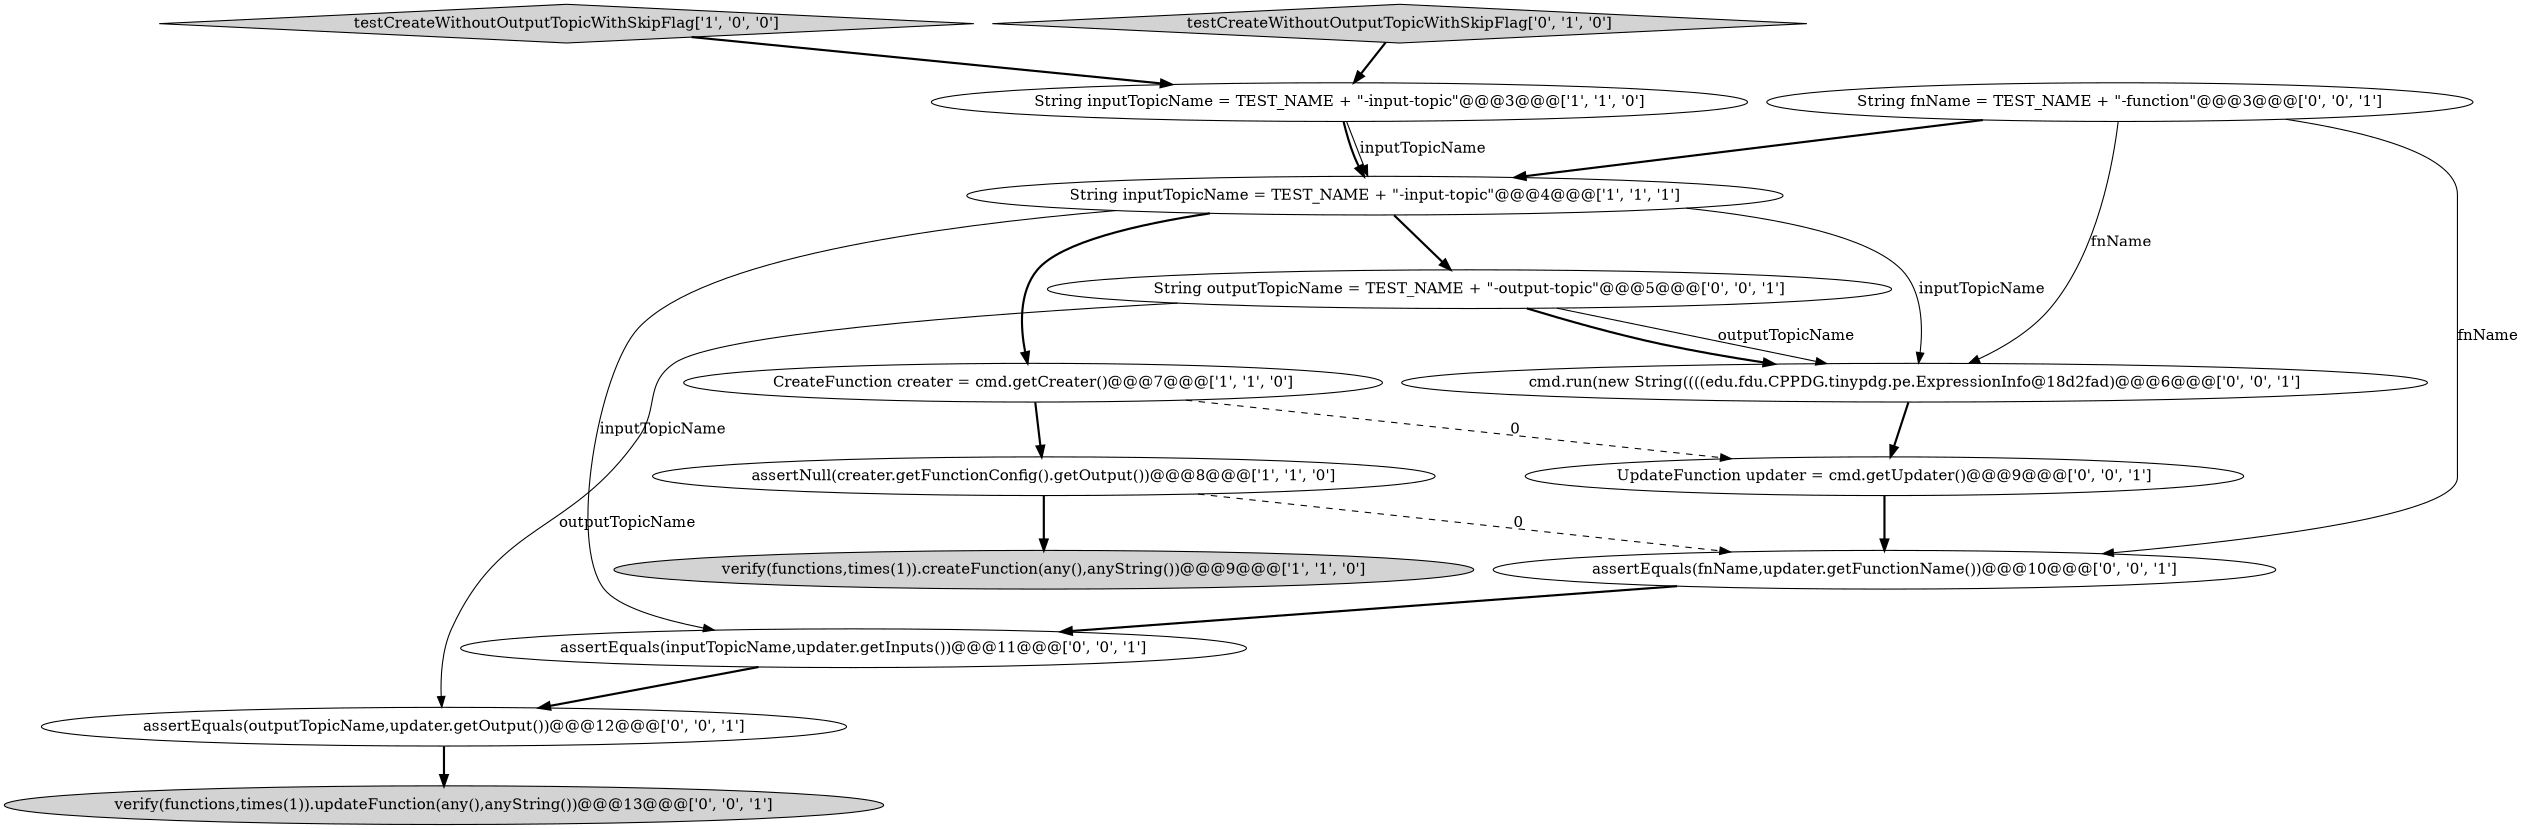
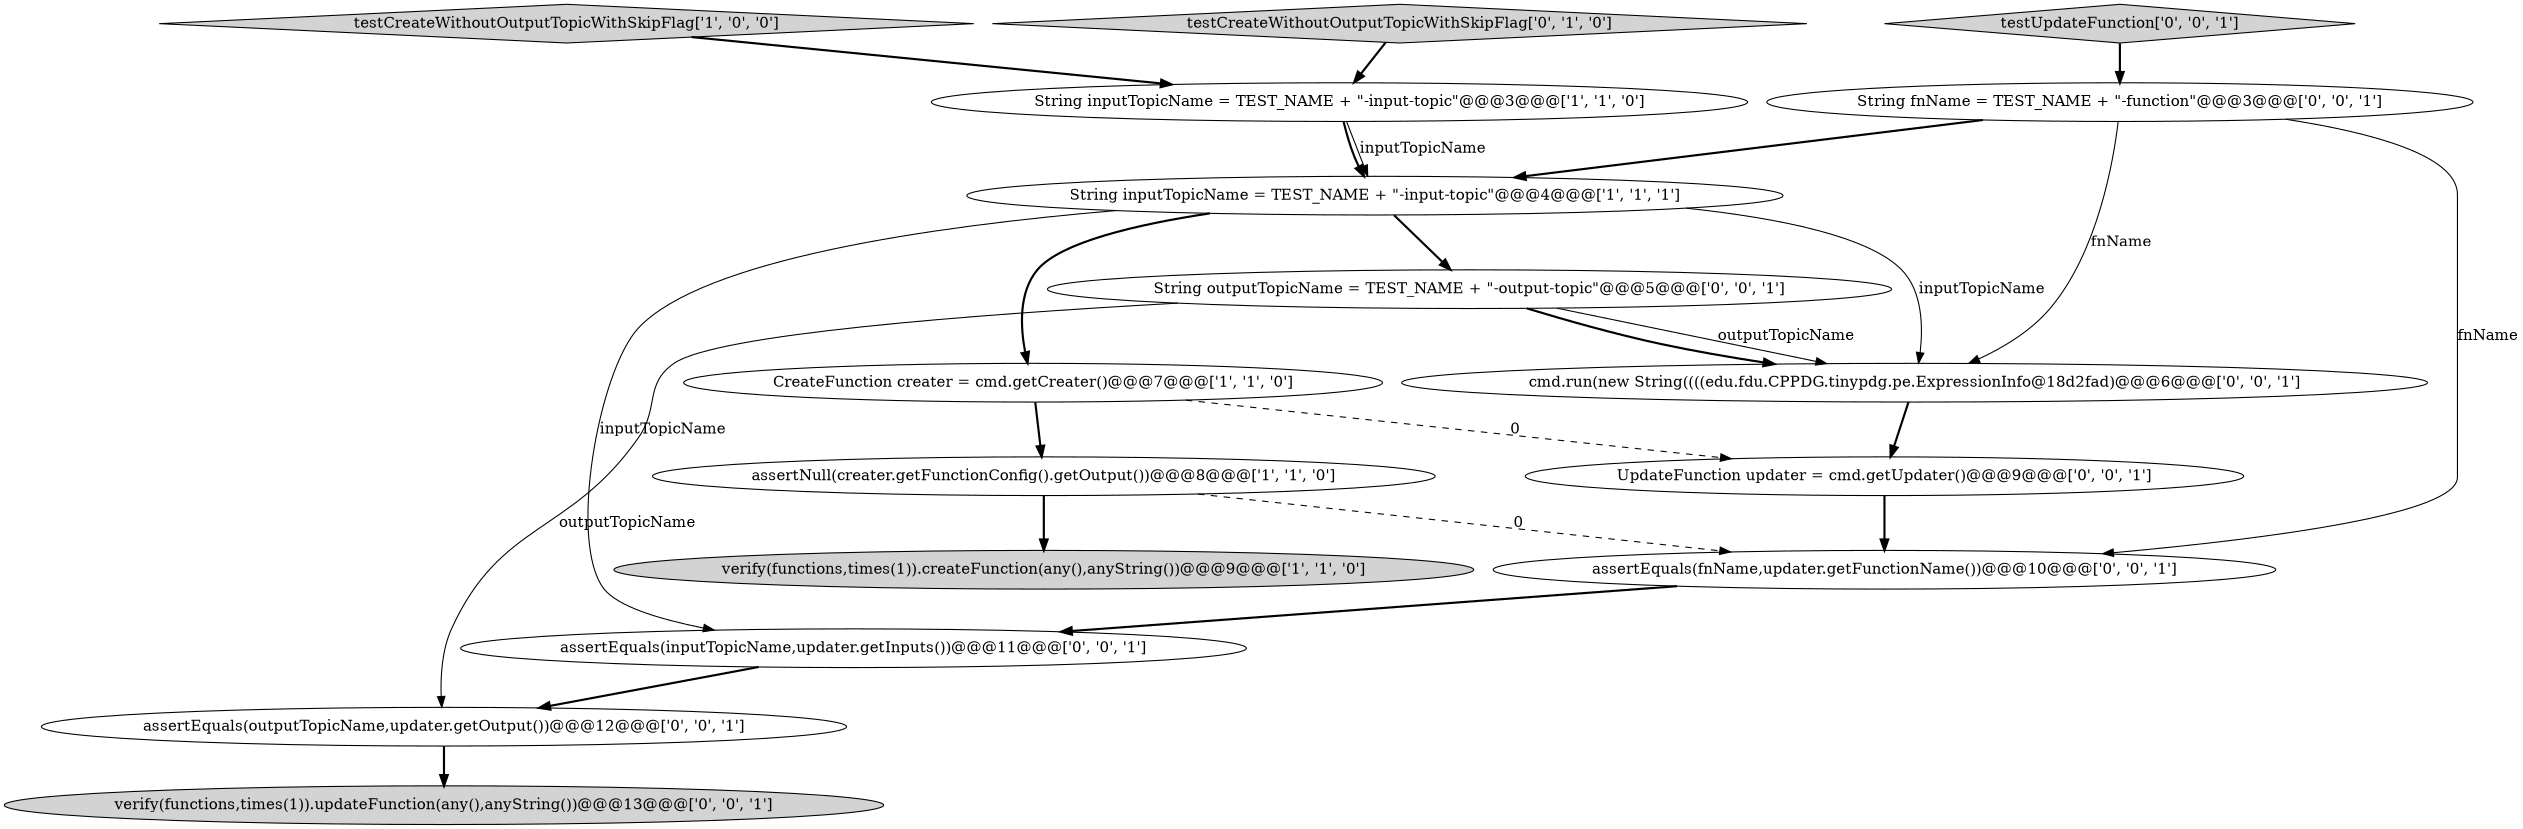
node "testUpdateFunction['0', '0', '1']": added
